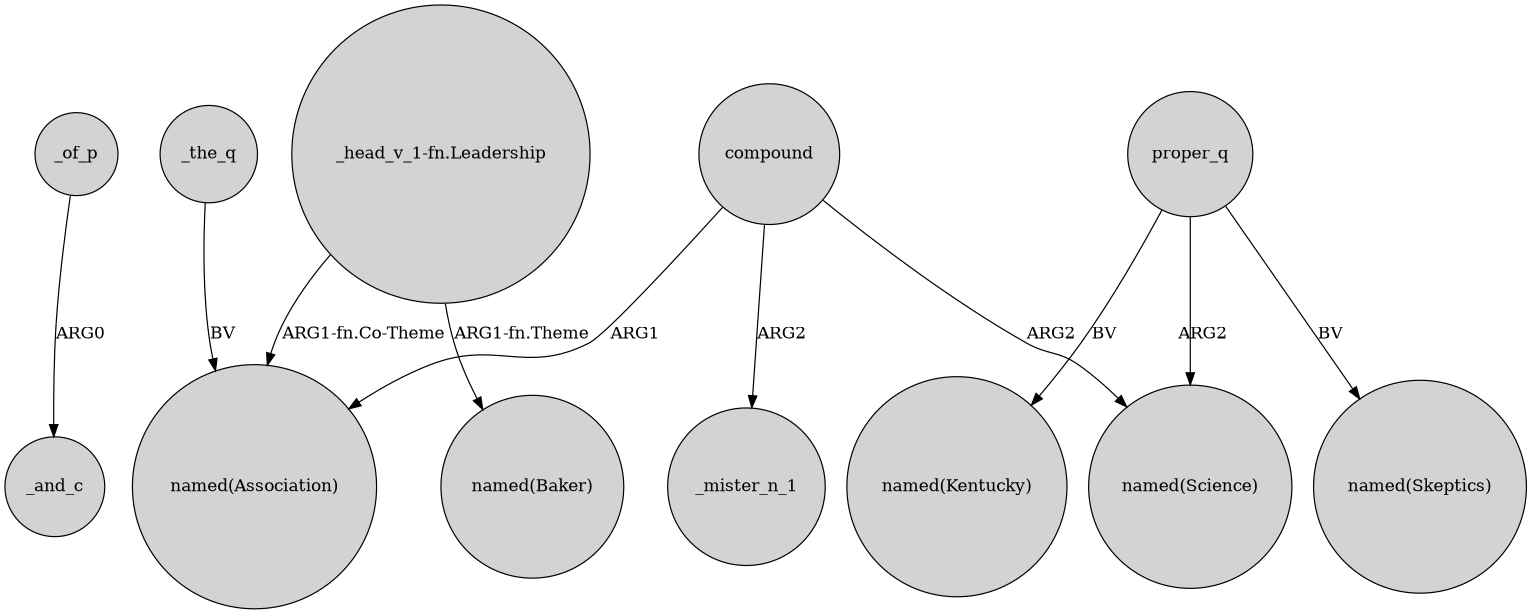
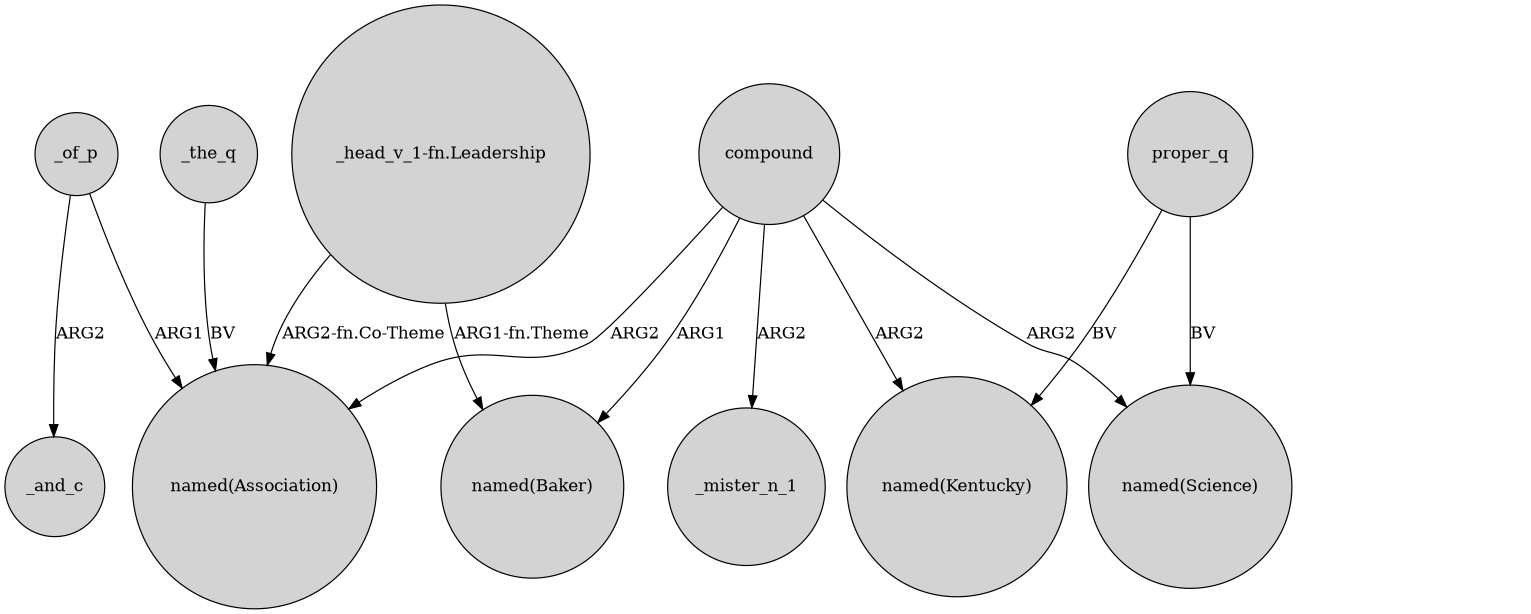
edge "_of_p" -> "named(Association)": added, label "ARG1"
edge "compound" -> "named(Kentucky)": added, label "ARG2"
edge "compound" -> "named(Baker)": added, label "ARG1"
edge "_of_p" -> "_and_c": label "ARG0" -> "ARG2"
edge "_head_v_1-fn.Leadership" -> "named(Association)": label "ARG1-fn.Co-Theme" -> "ARG2-fn.Co-Theme"
edge "compound" -> "named(Association)": label "ARG1" -> "ARG2"
edge "proper_q" -> "named(Science)": label "ARG2" -> "BV"
node "named(Skeptics)": removed
